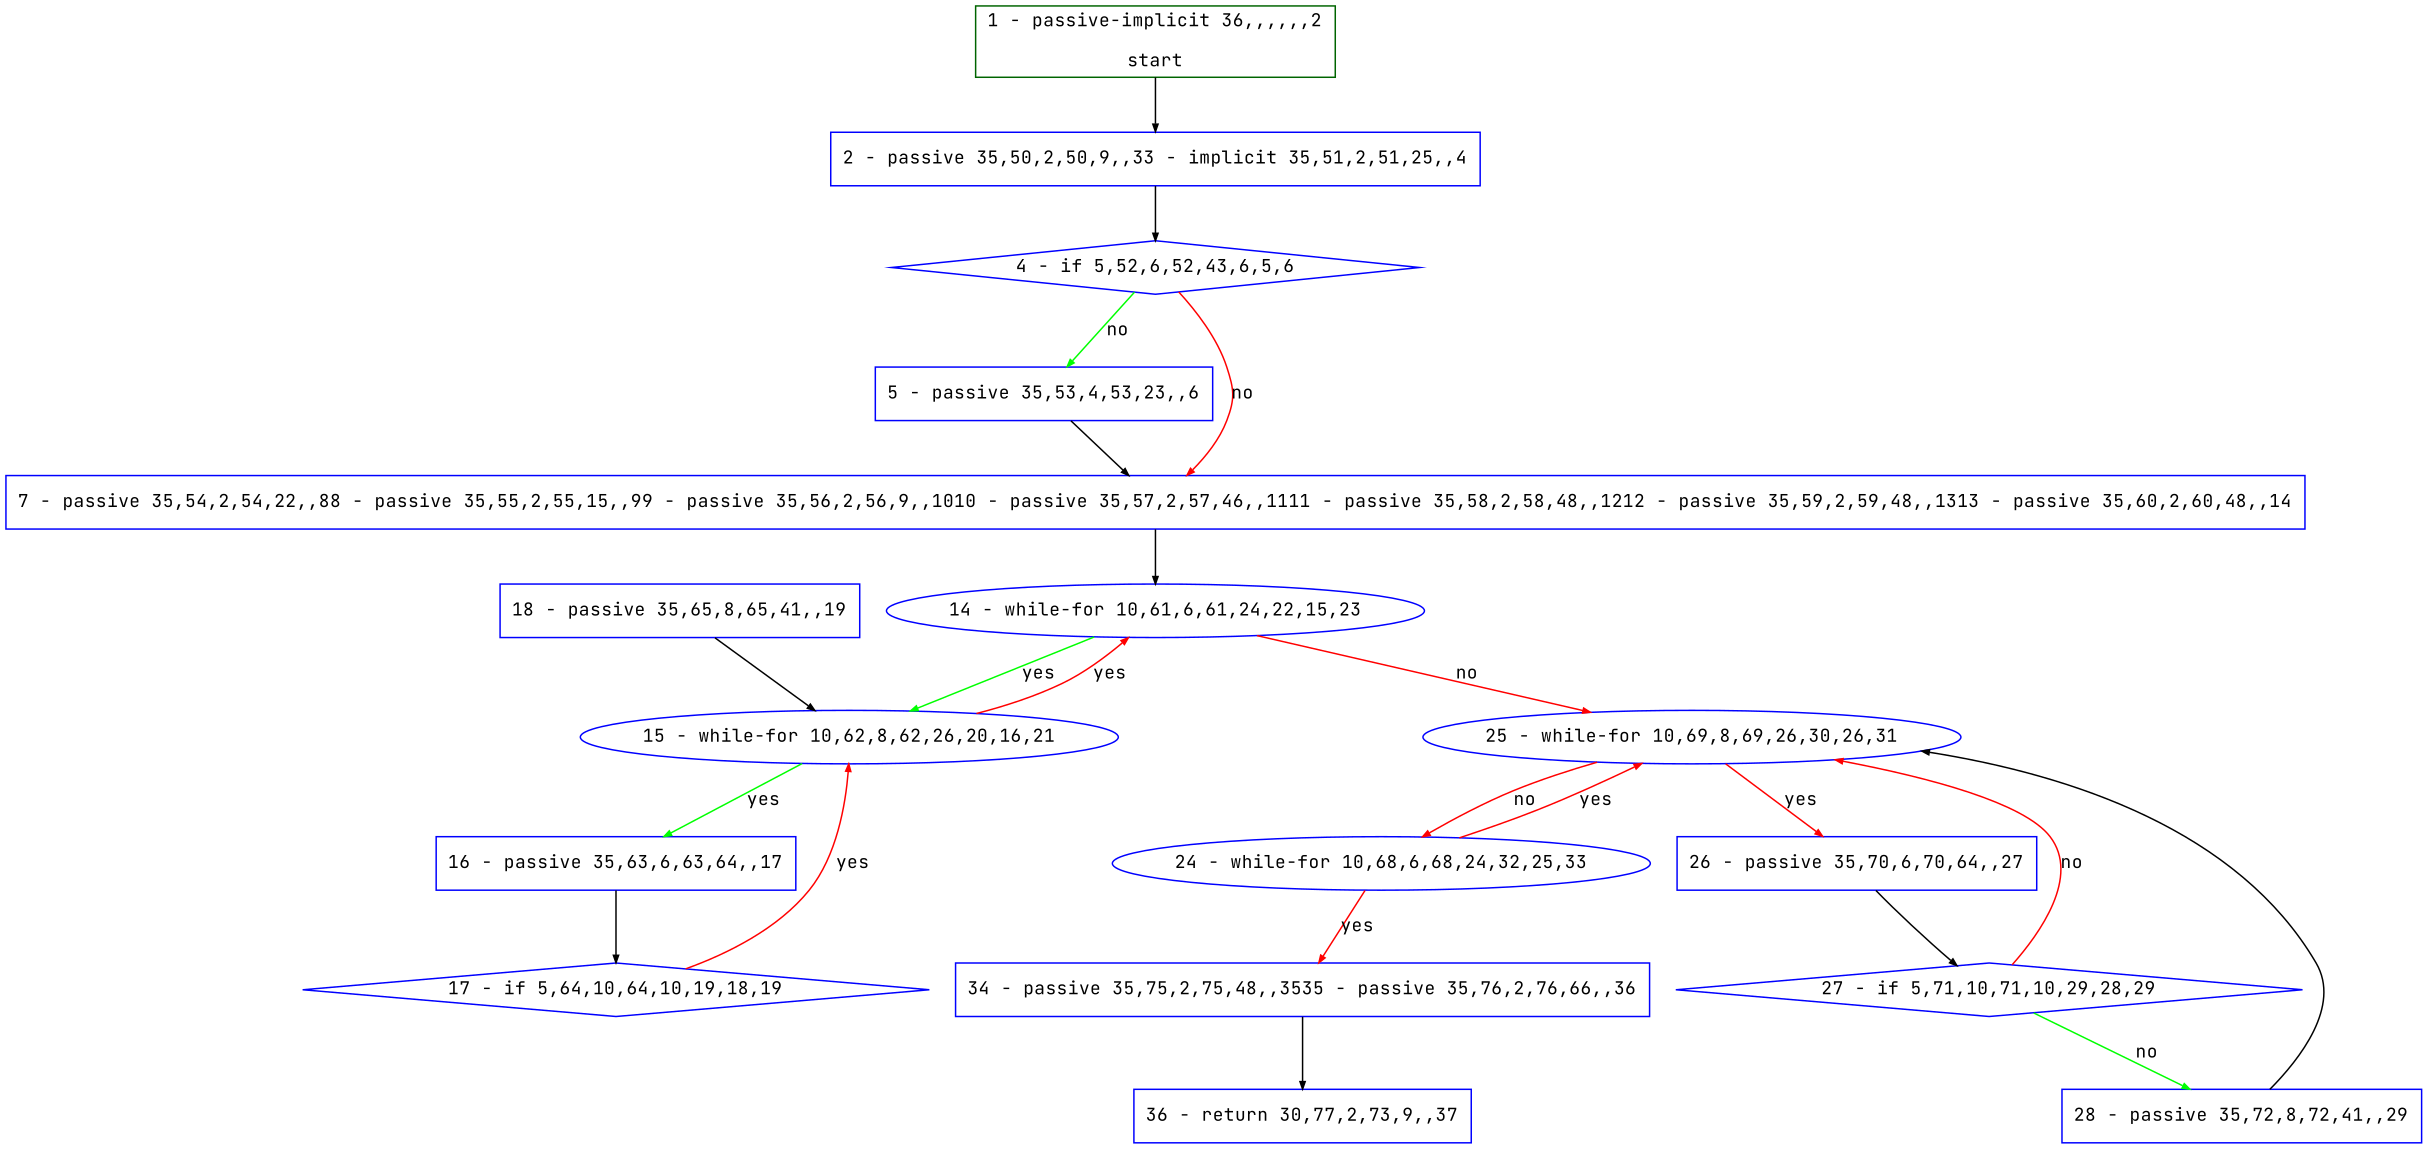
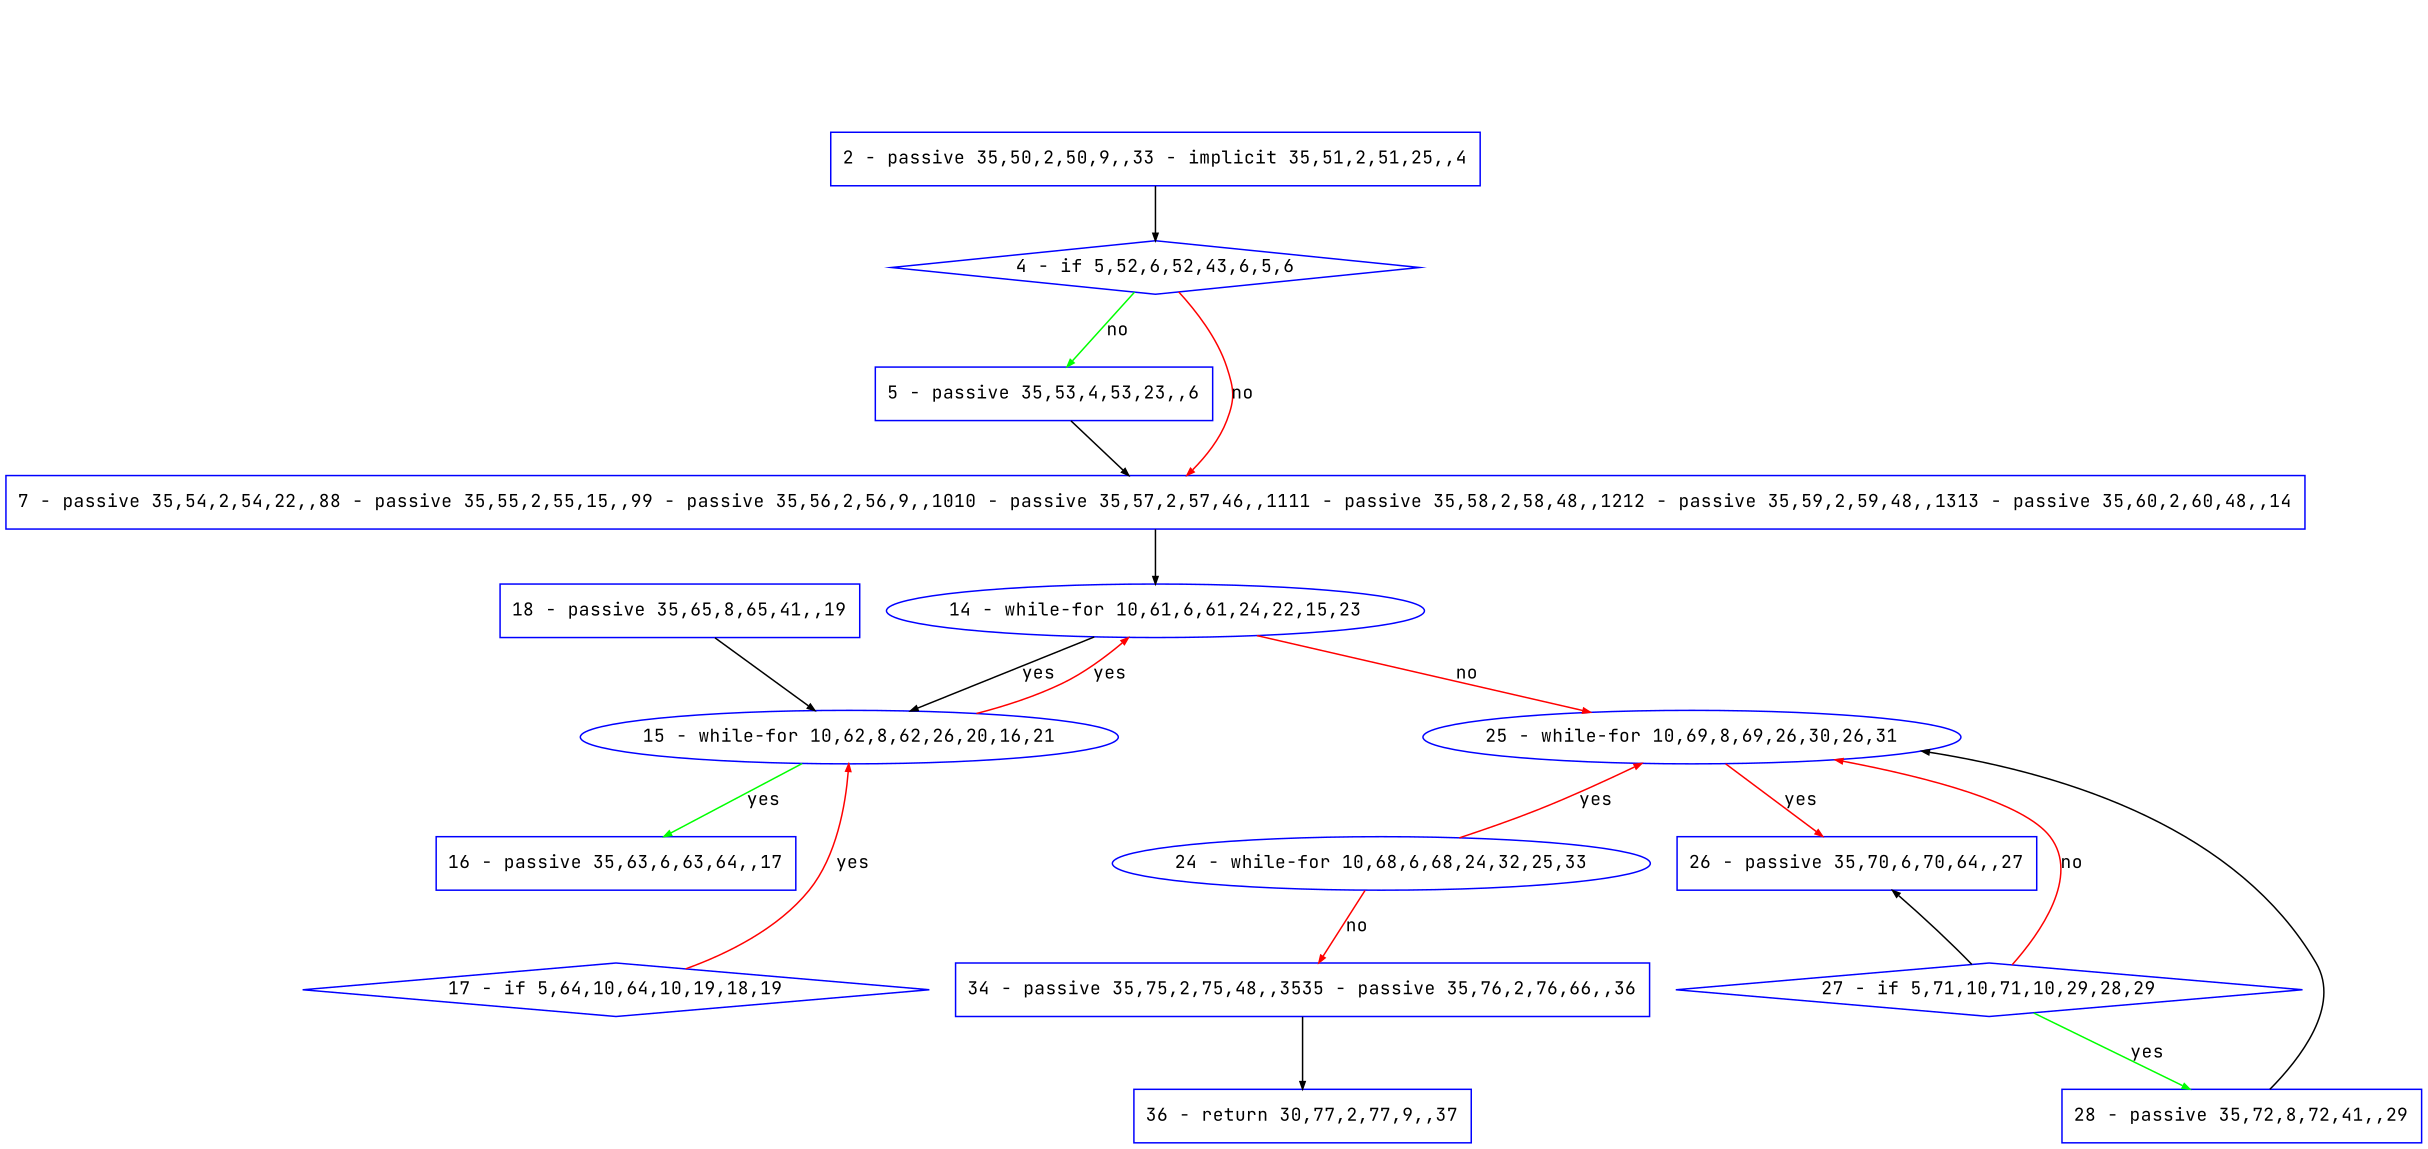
node "1 - passive-implicit 36,,,,,,2 start": removed
edge "14 - while-for 10,61,6,61,24,22,15,23" -> "15 - while-for 10,62,8,62,26,20,16,21": color #00ff00 -> #000000
edge "25 - while-for 10,69,8,69,26,30,26,31" -> "24 - while-for 10,68,6,68,24,32,25,33": removed, label "no"
edge "16 - passive 35,63,6,63,64,,17" -> "17 - if 5,64,10,64,10,19,18,19": removed
edge "26 - passive 35,70,6,70,64,,27" -> "27 - if 5,71,10,71,10,29,28,29": reversed
edge "24 - while-for 10,68,6,68,24,32,25,33" -> "34 - passive 35,75,2,75,48,,3535 - passive 35,76,2,76,66,,36": label "yes" -> "no"
edge "27 - if 5,71,10,71,10,29,28,29" -> "28 - passive 35,72,8,72,41,,29": label "no" -> "yes"
node "36 - return 30,77,2,73,9,,37": label "36 - return 30,77,2,73,9,,37" -> "36 - return 30,77,2,77,9,,37"
